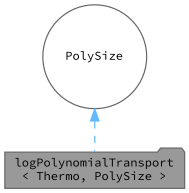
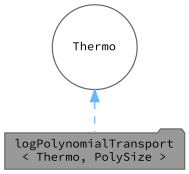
node "PolySize": label "PolySize" -> "Thermo"
